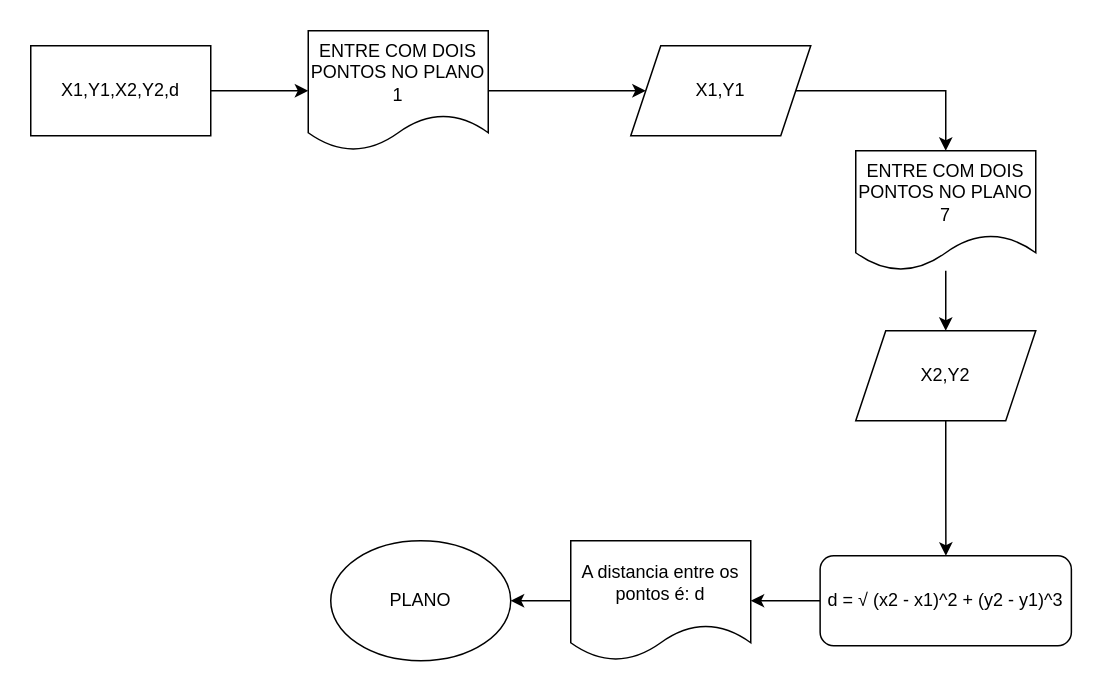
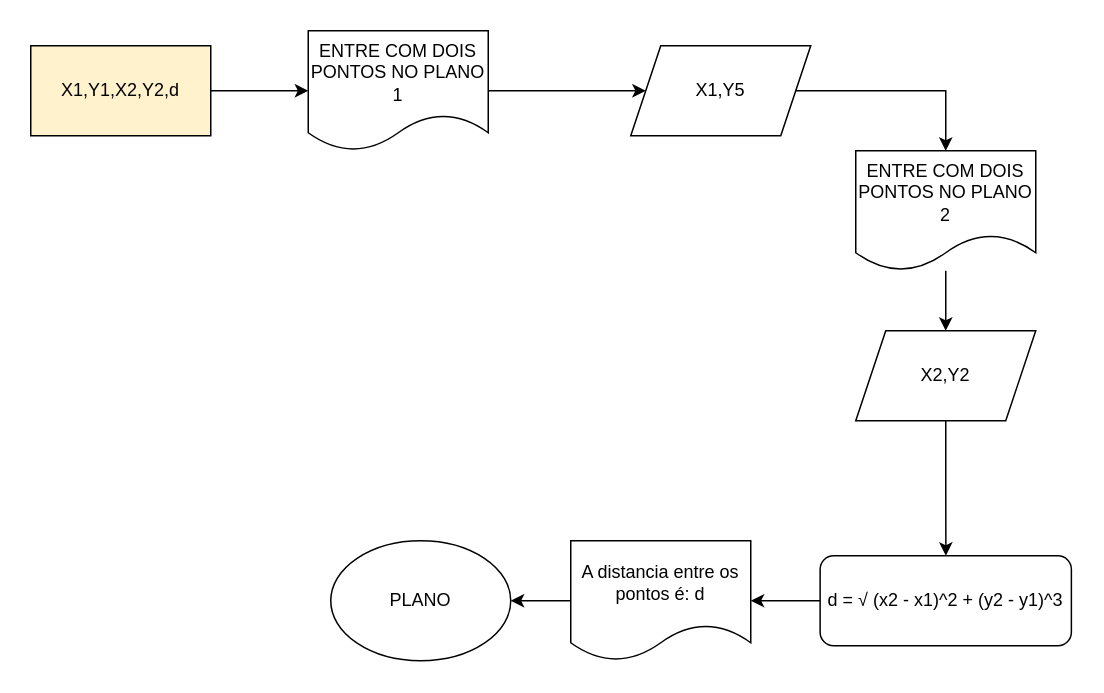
node "X1,Y1,X2,Y2,d": fillcolor #ffffff -> #fff2cc
node "X1,Y1": label "X1,Y1" -> "X1,Y5"
node "ENTRE COM DOIS PONTOS NO PLANO 7": label "ENTRE COM DOIS PONTOS NO PLANO 7" -> "ENTRE COM DOIS PONTOS NO PLANO 2"
